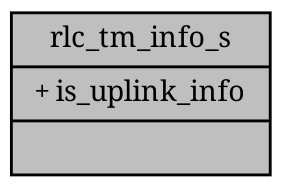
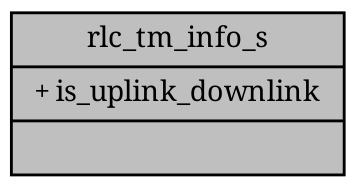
node "rlc_tm_info_s": text "+ is_uplink_info" -> "+ is_uplink_downlink"
